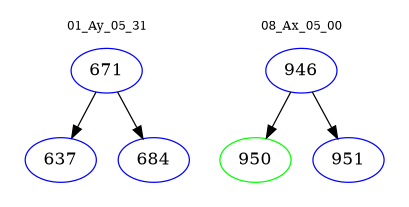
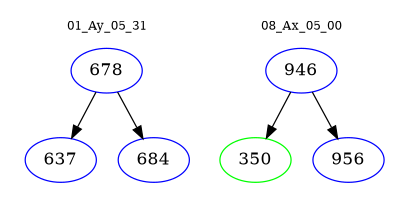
node "671": label "671" -> "678"
node "950": label "950" -> "350"
node "951": label "951" -> "956"
